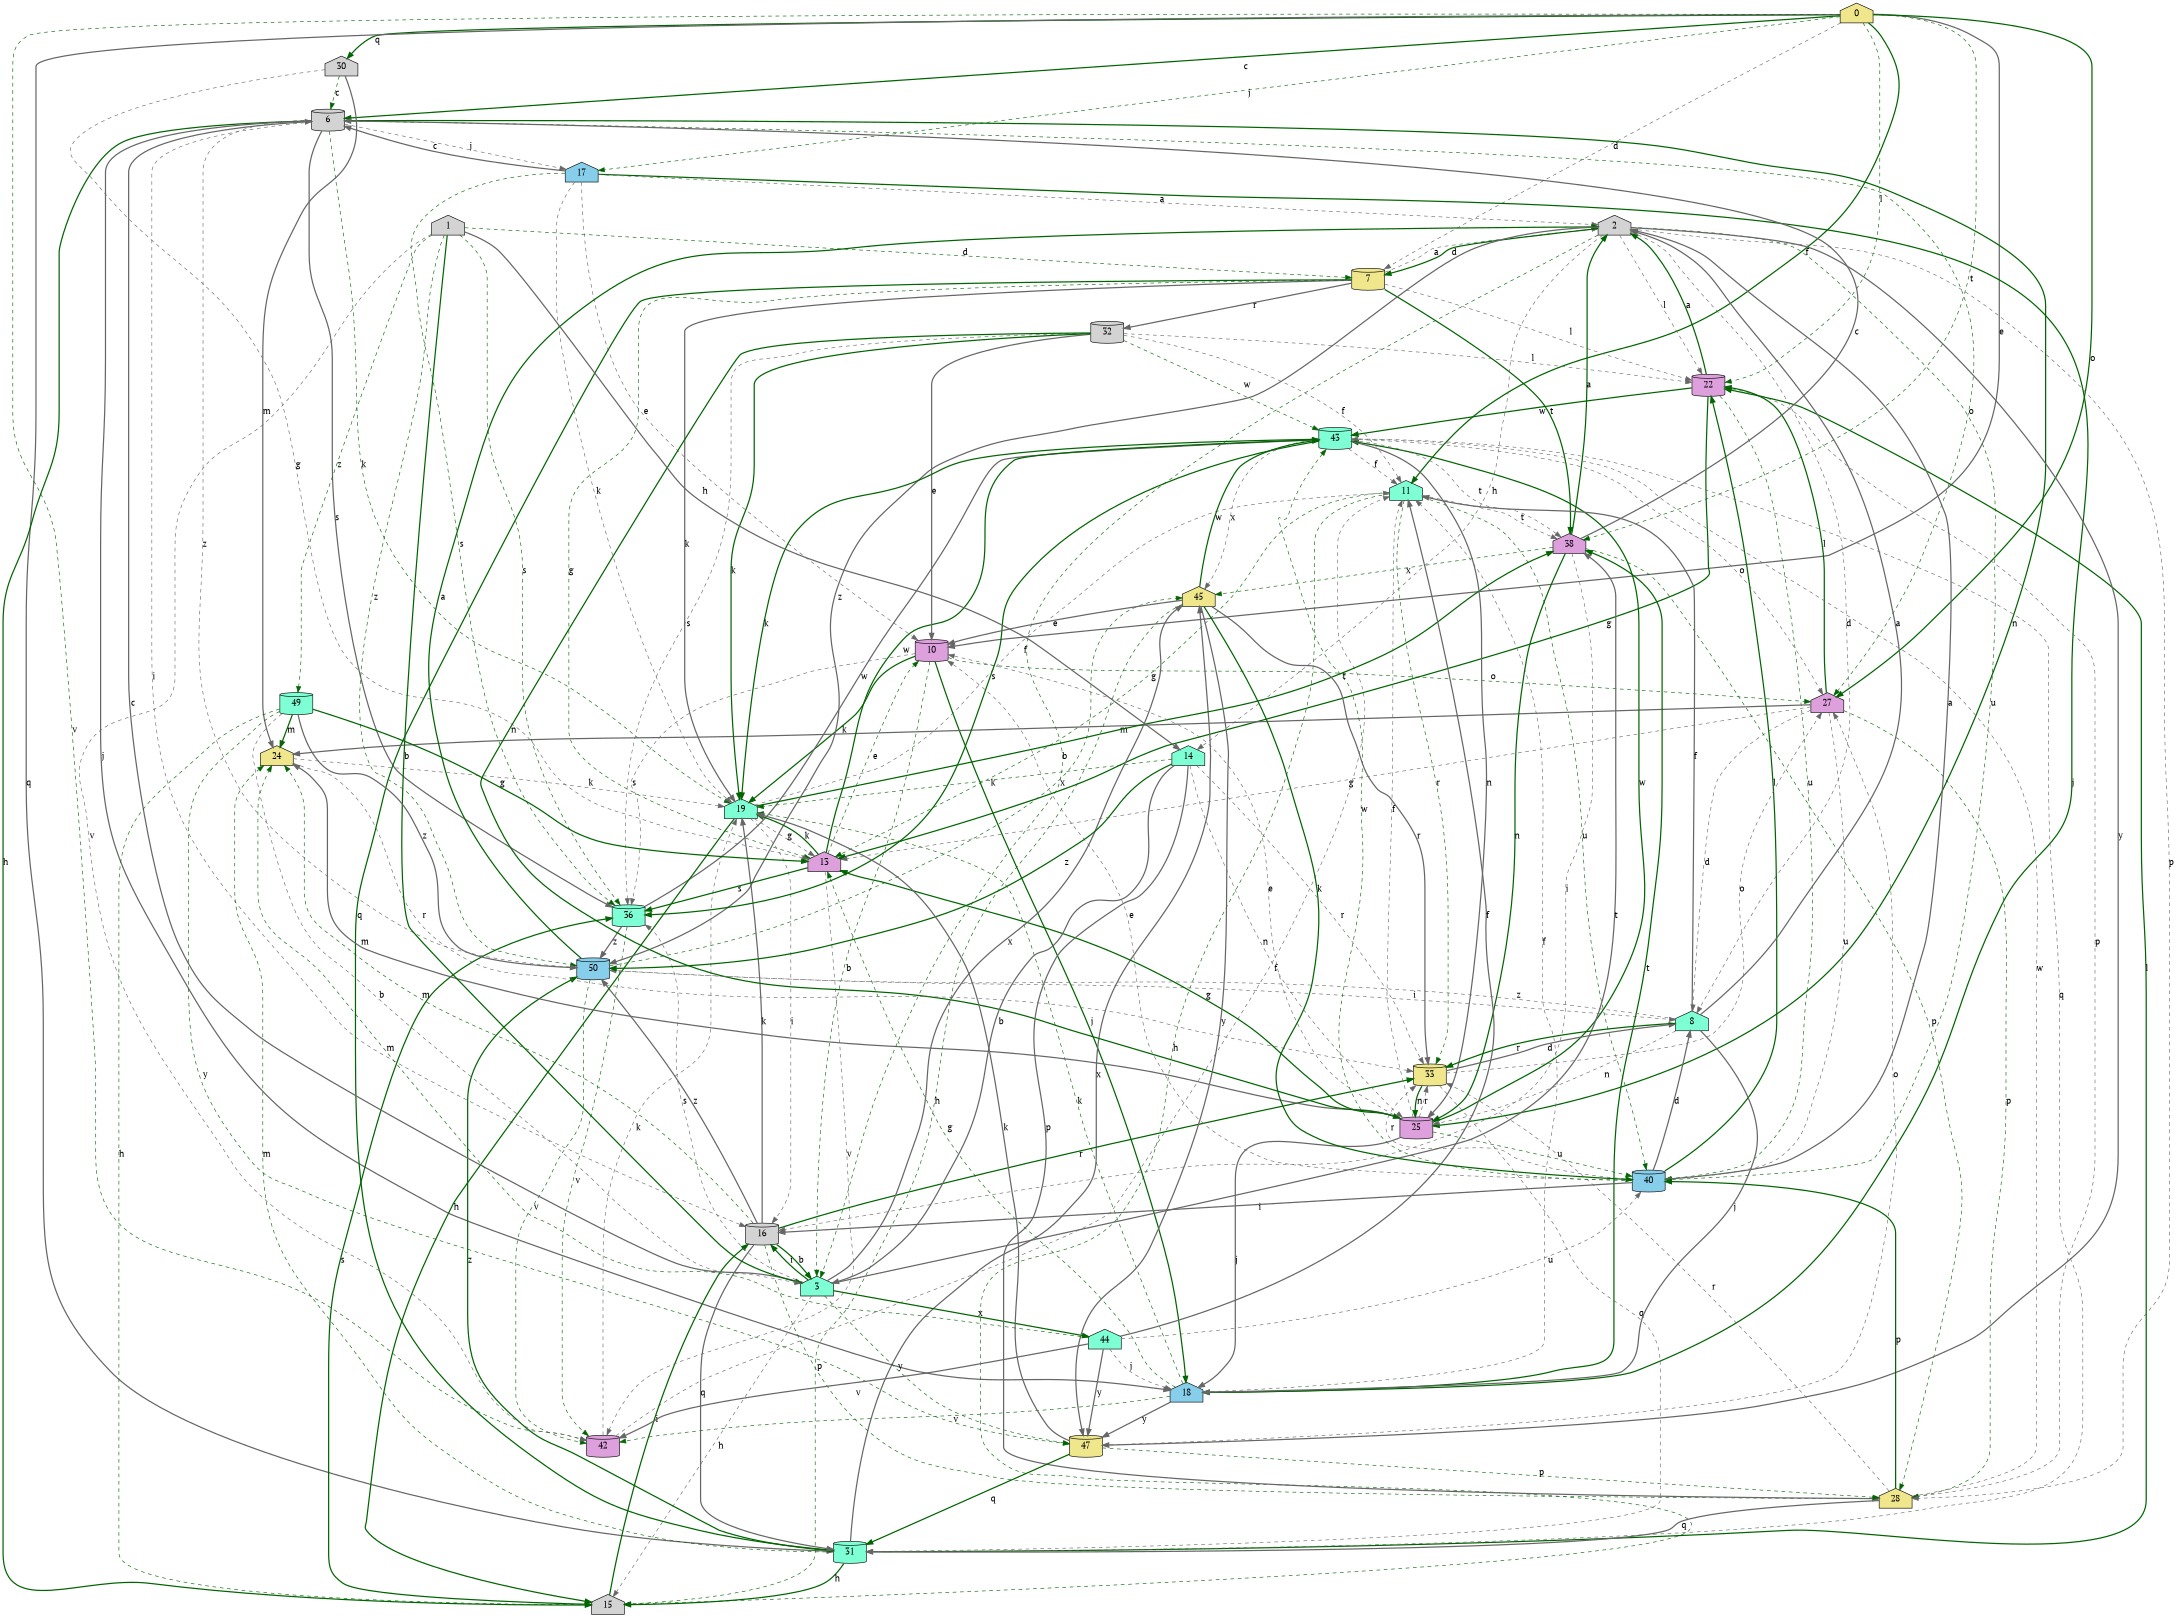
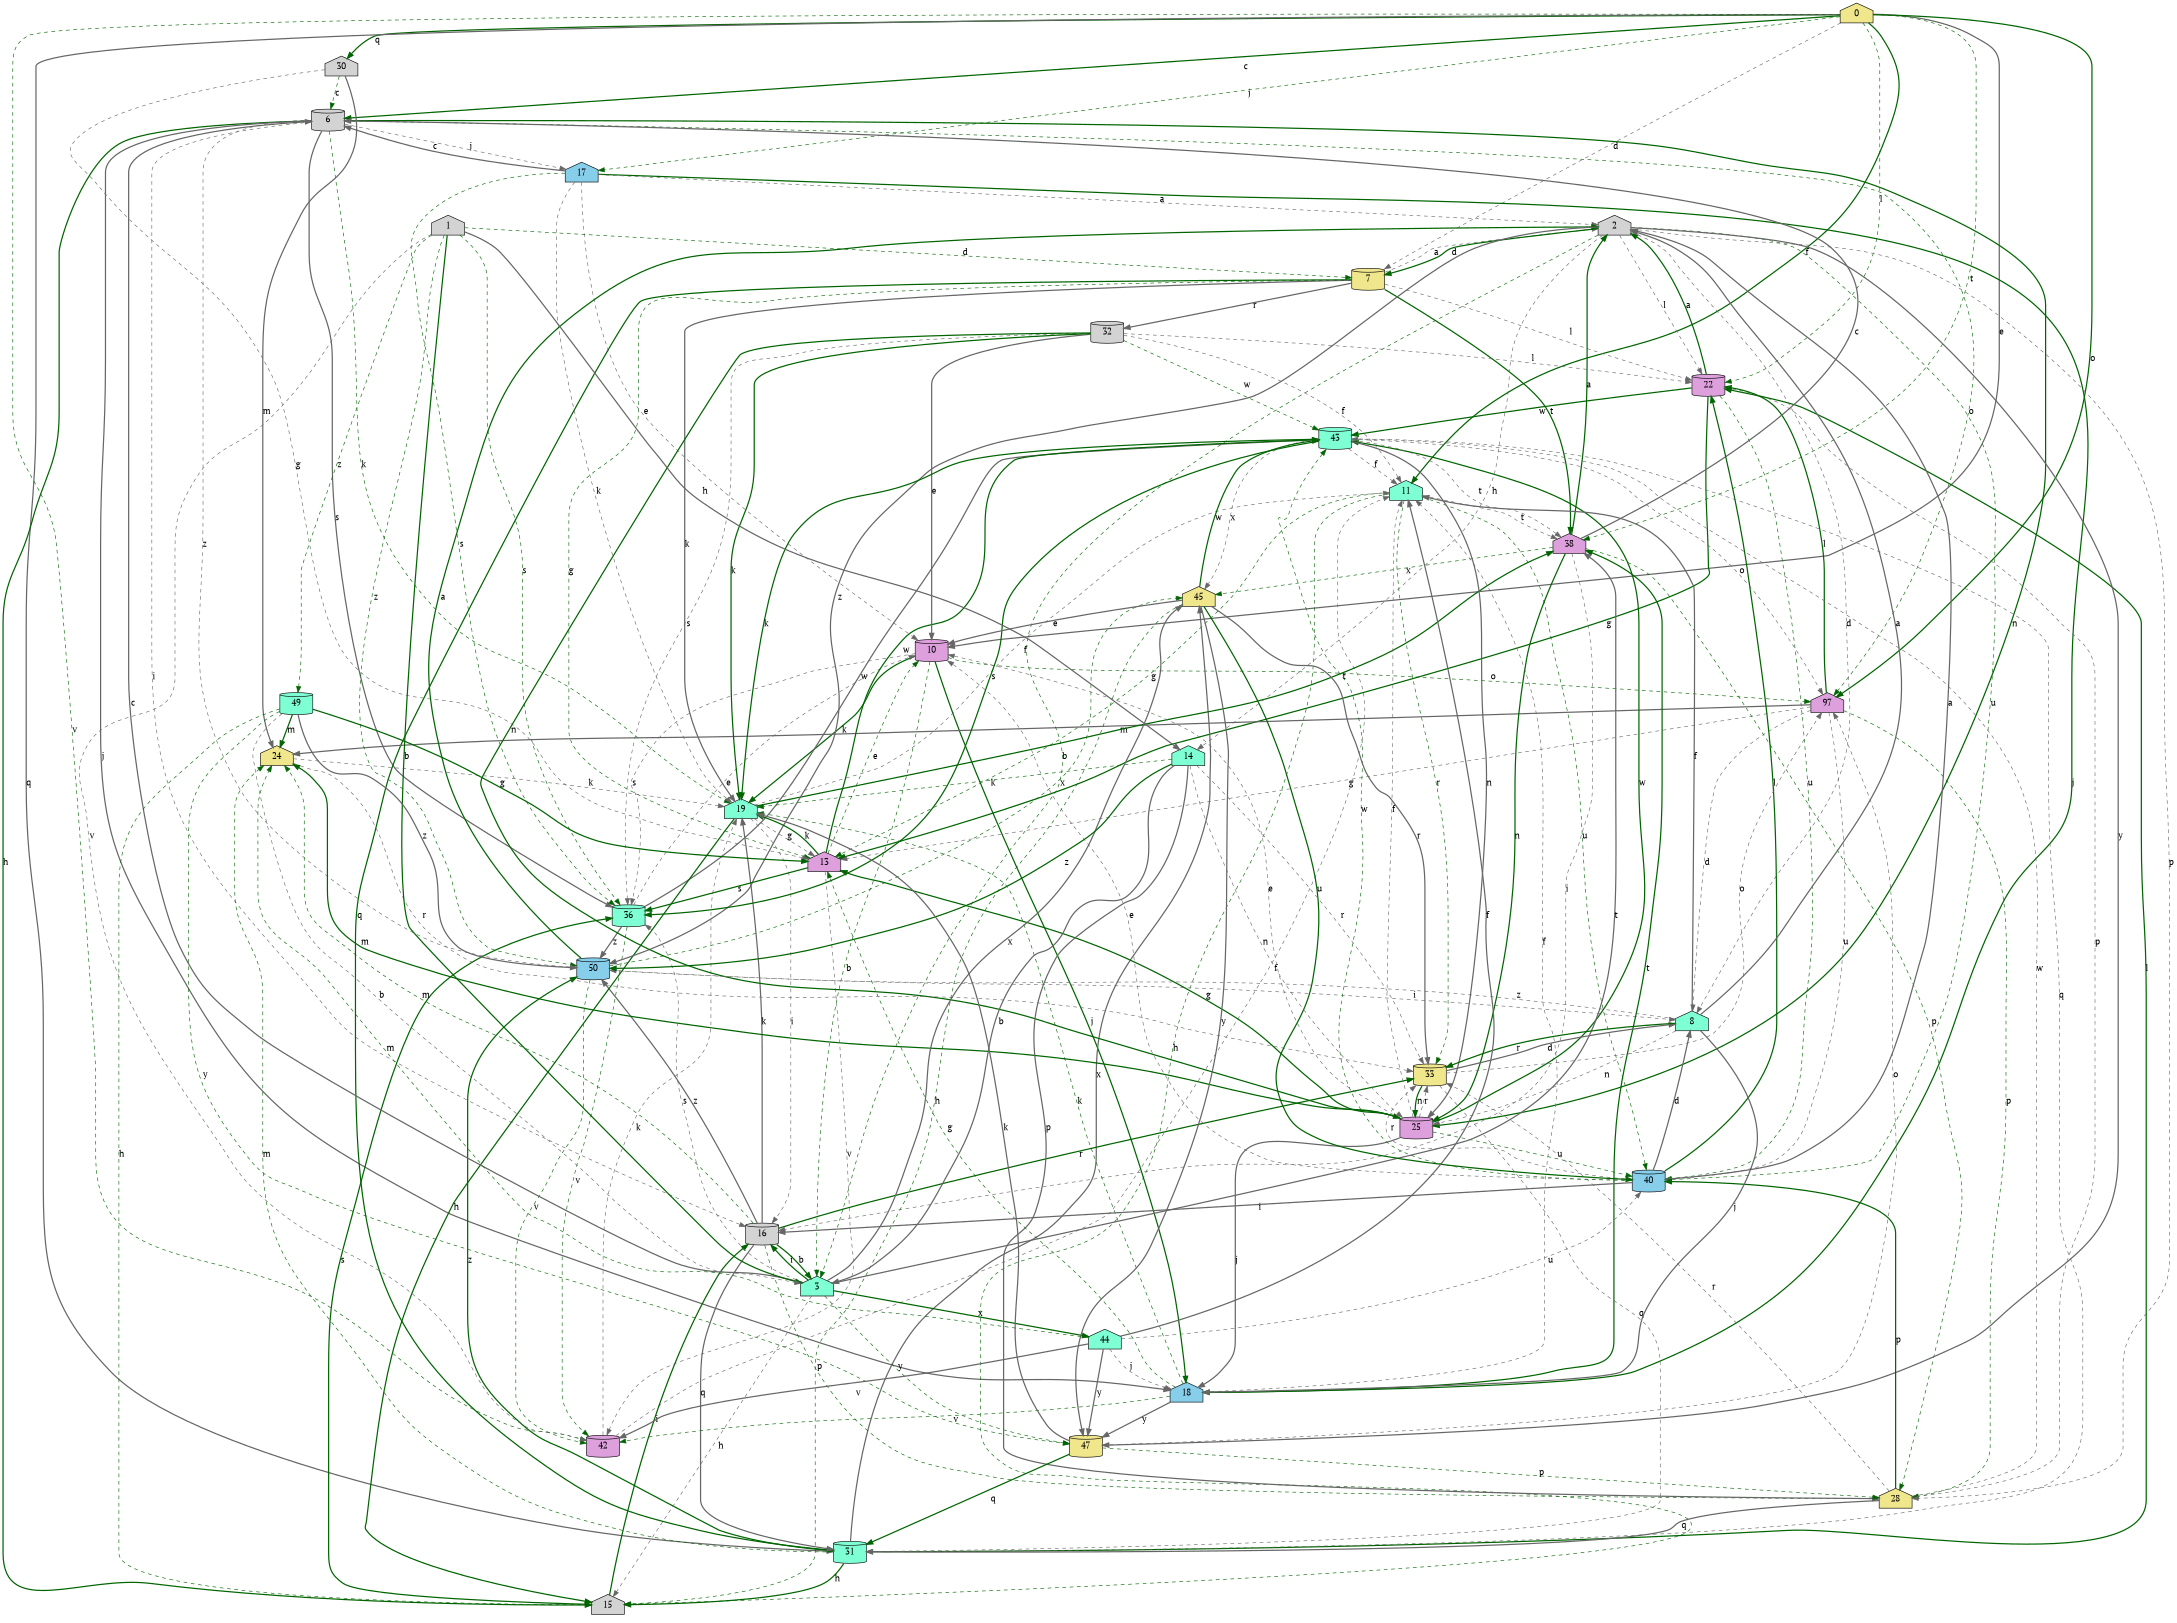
node "27": label "27" -> "97"
edge "36" -> "10": added, label "e"
edge "45" -> "40": label "k" -> "u"
edge "25" -> "24": color gray40 -> darkgreen
